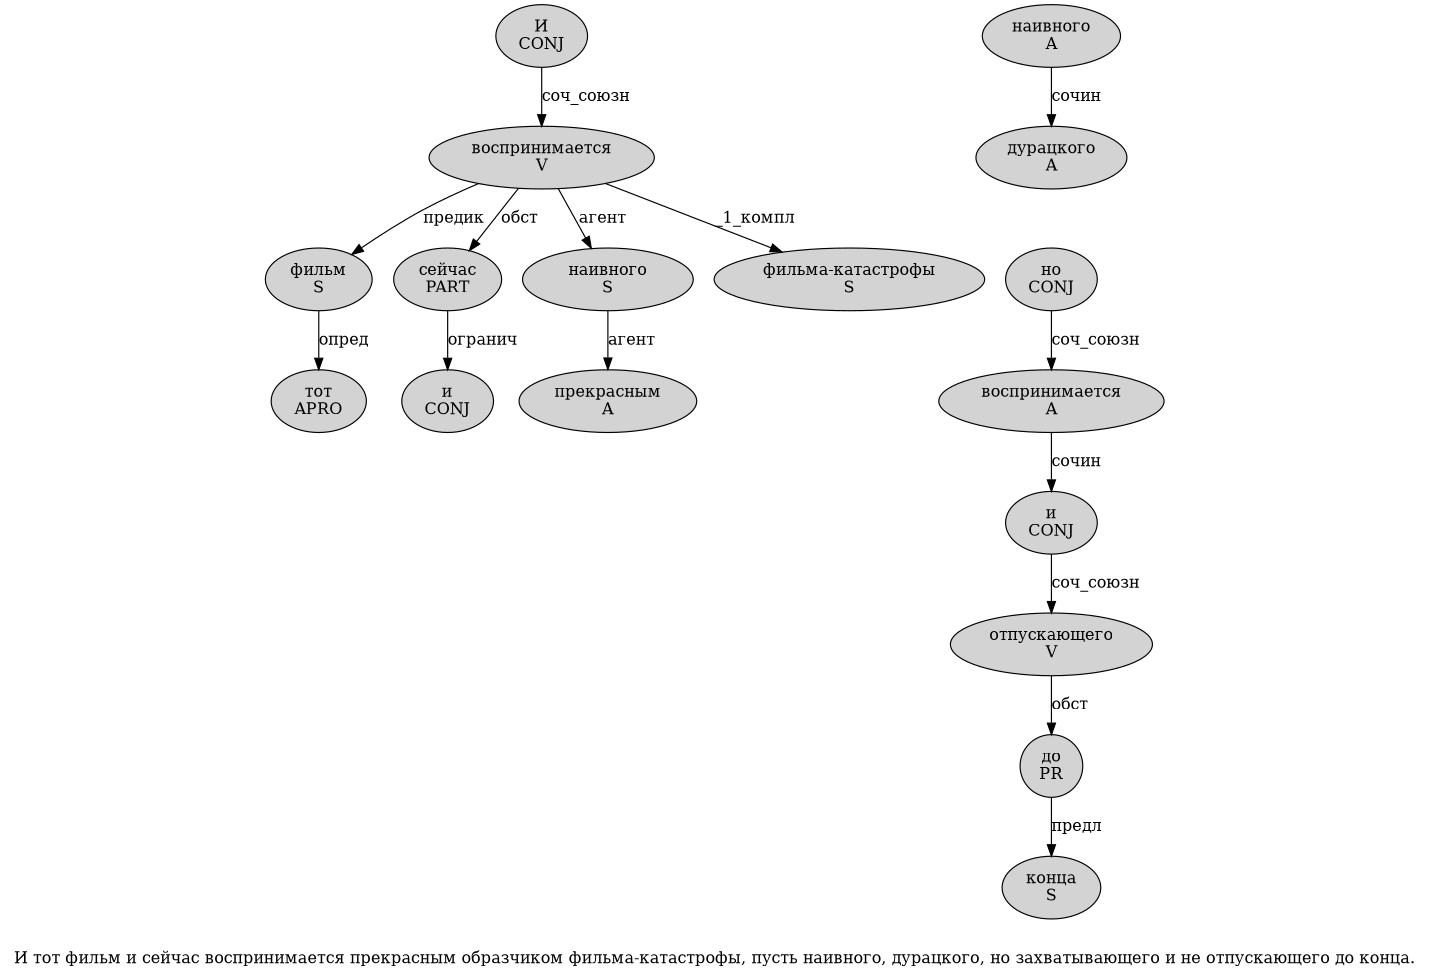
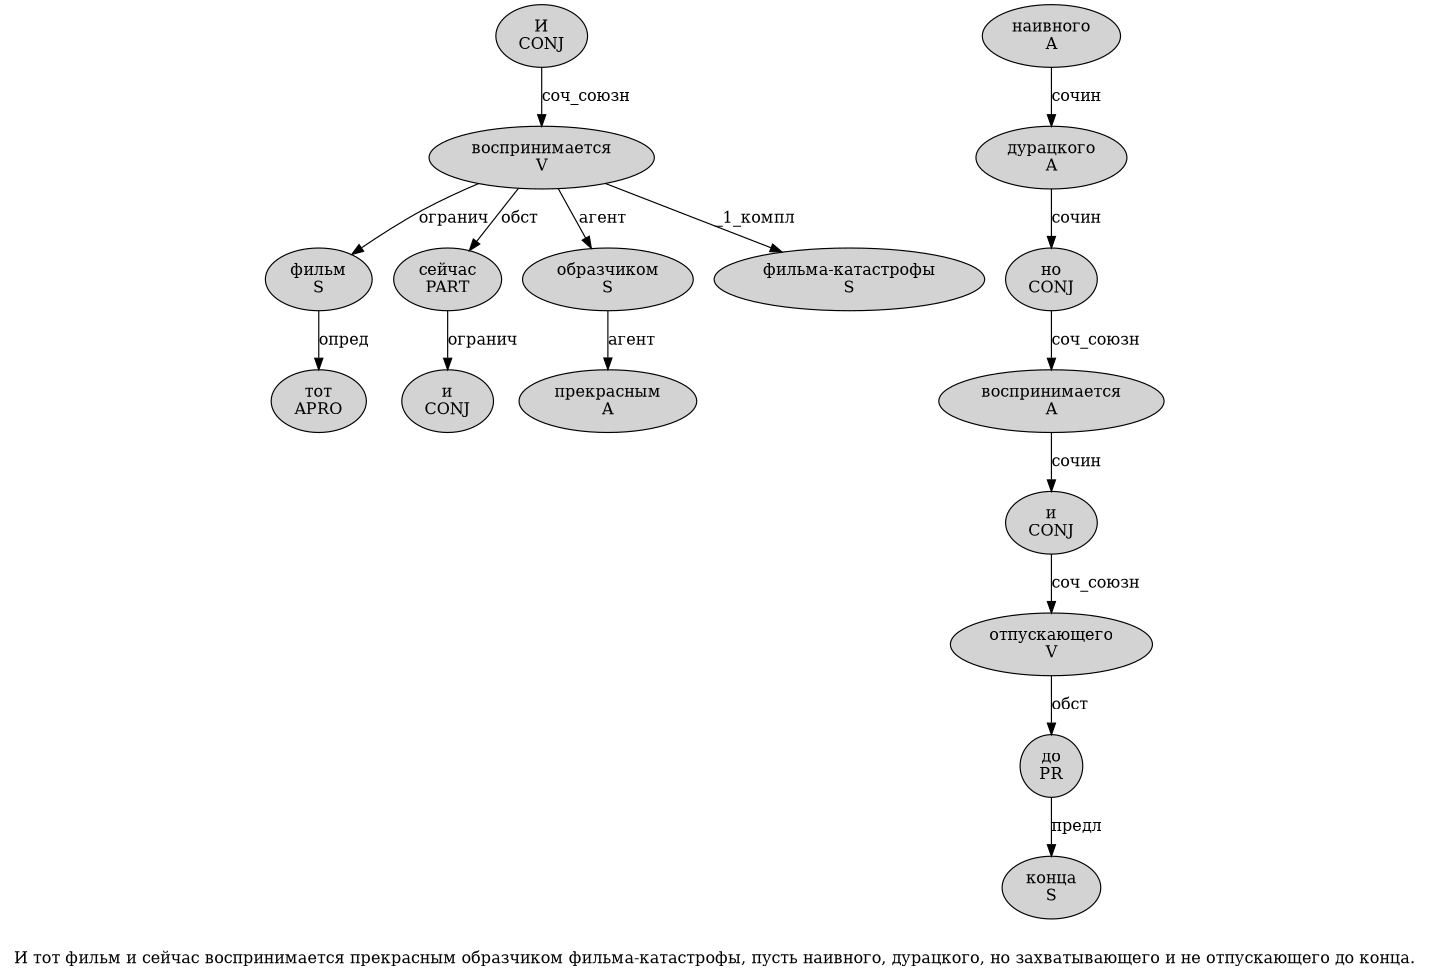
edge "дурацкого A" -> "но CONJ": added, label "сочин"
edge "воспринимается V" -> "фильм S": label "предик" -> "огранич"
node "наивного S": label "наивного S" -> "образчиком S"
